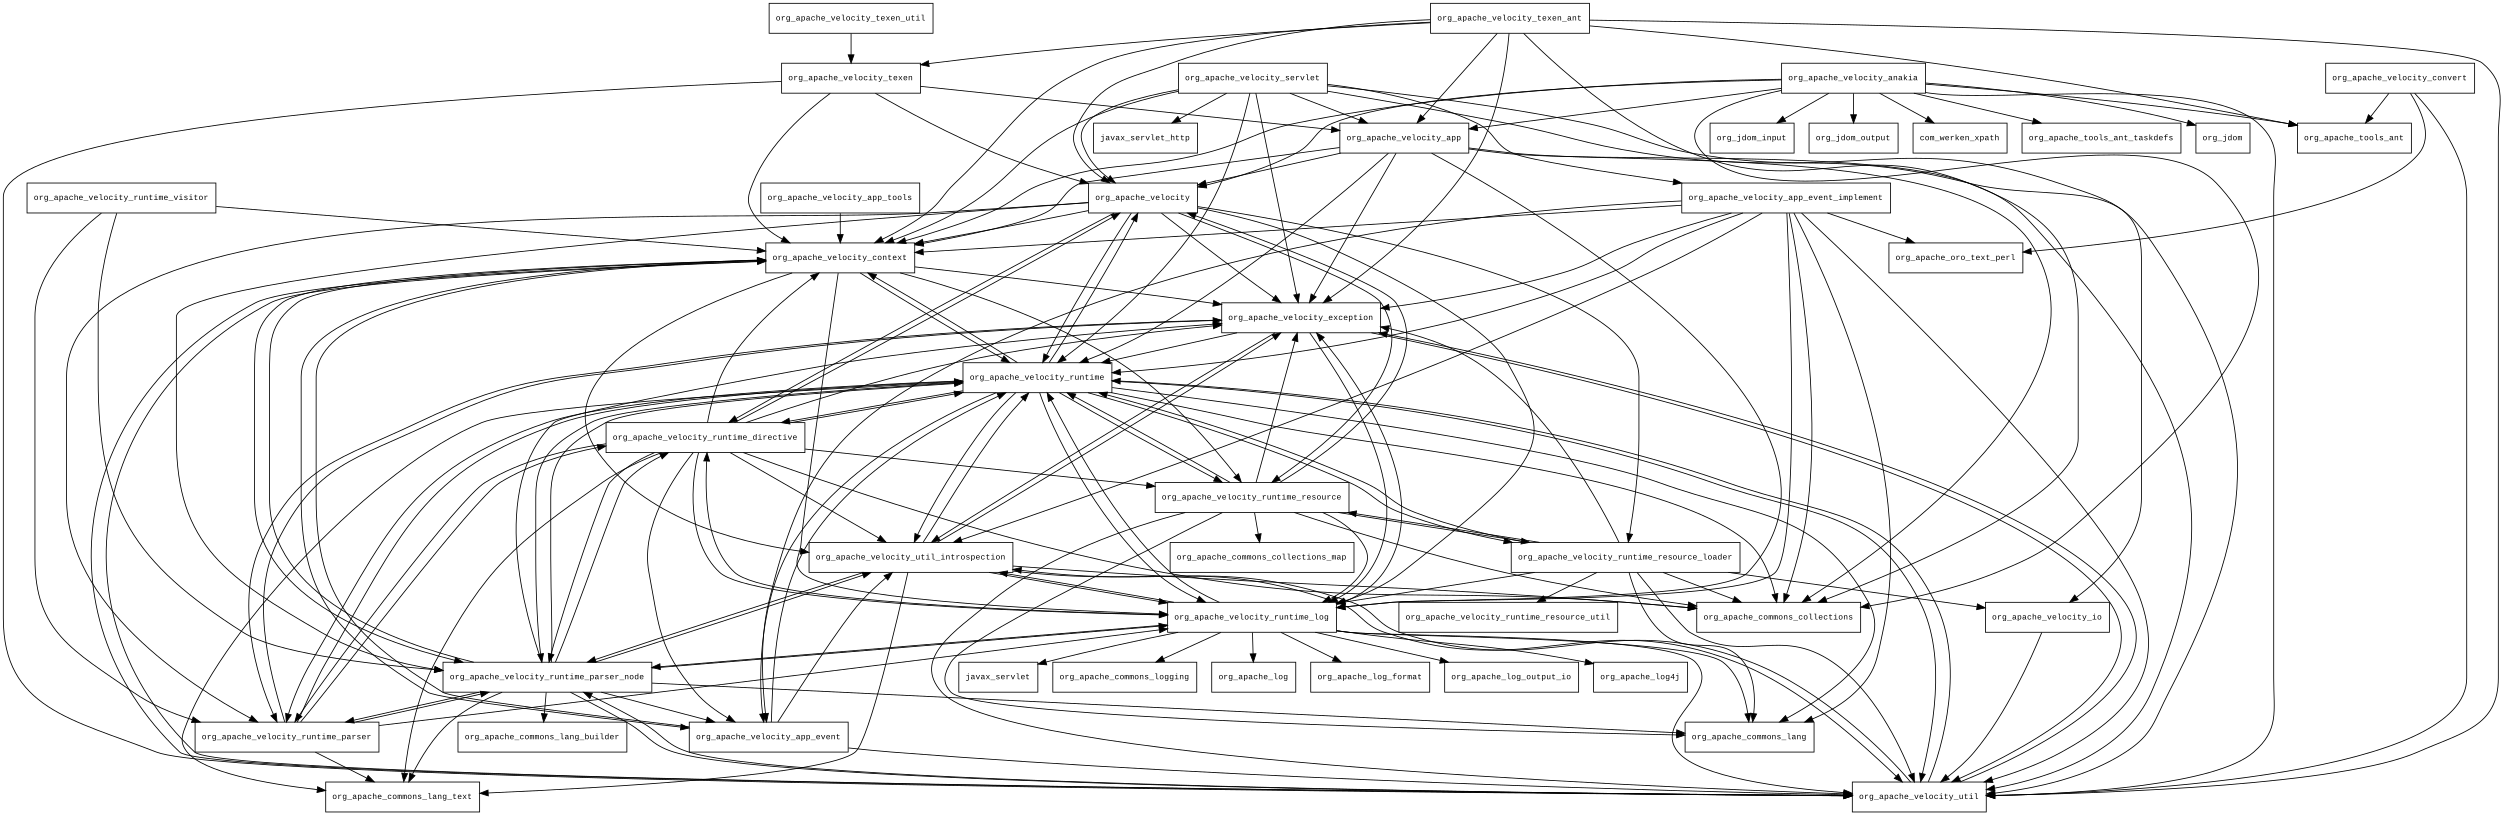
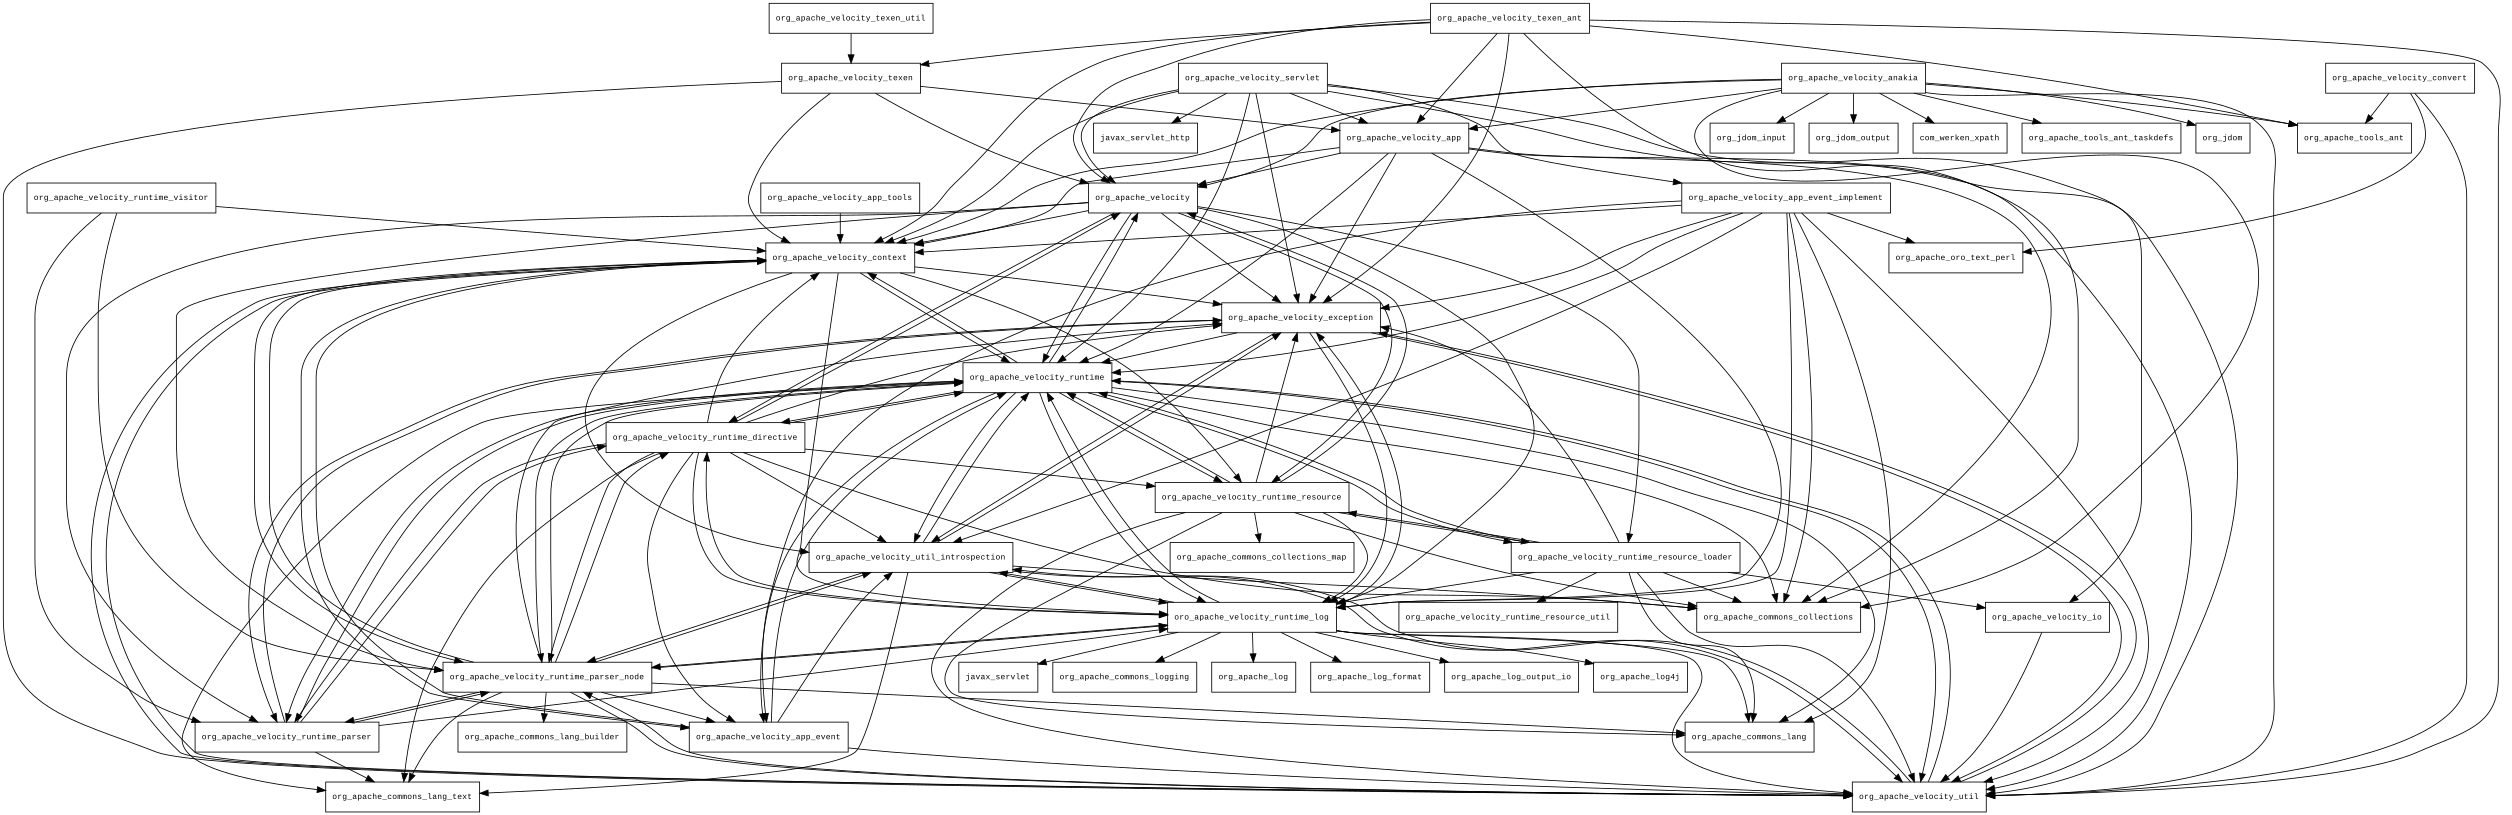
node "org_apache_velocity_runtime_log": label "org_apache_velocity_runtime_log" -> "oro_apache_velocity_runtime_log"
